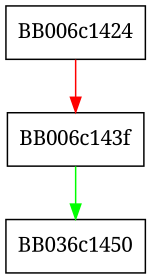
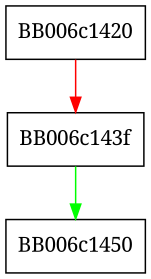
node "BB006c1424": label "BB006c1424" -> "BB006c1420"
node "BB036c1450": label "BB036c1450" -> "BB006c1450"
